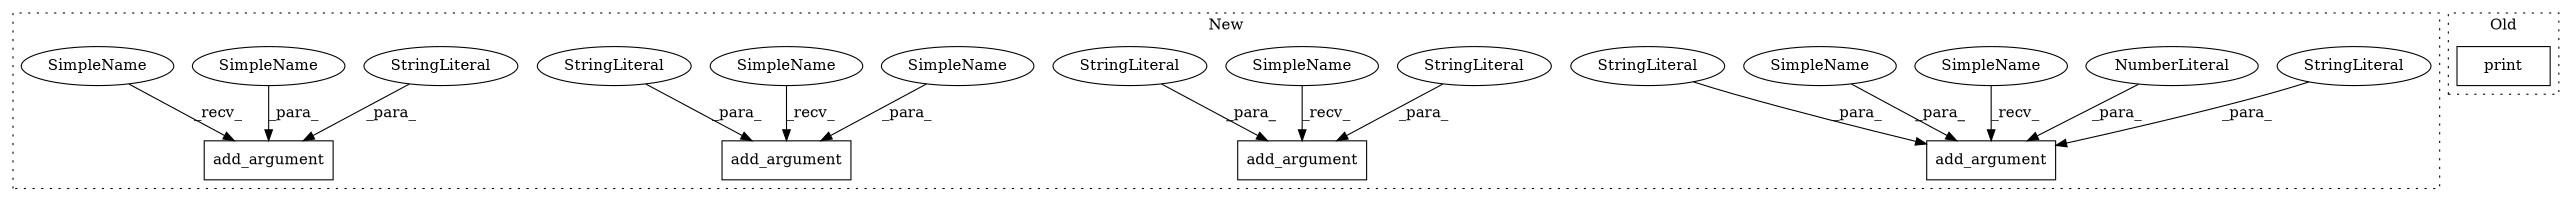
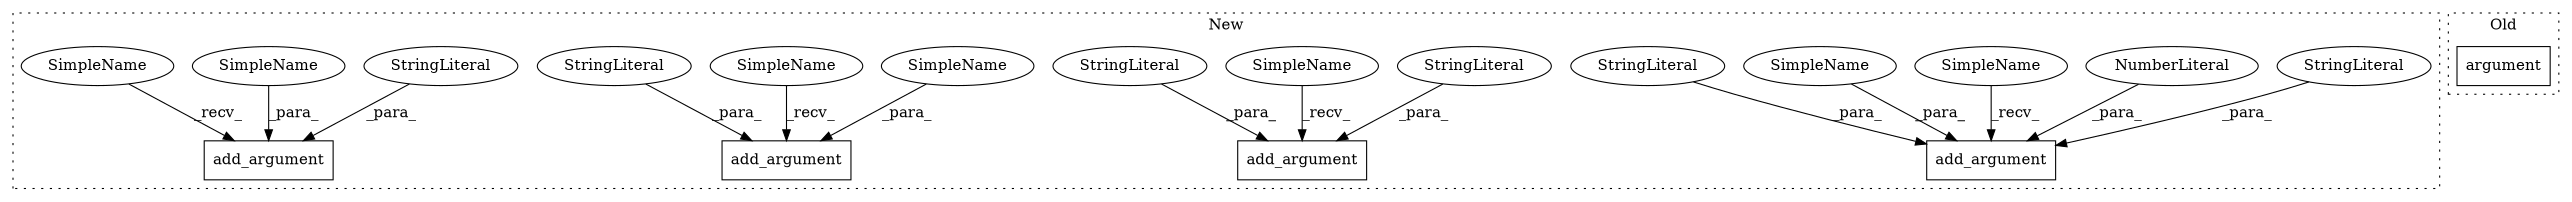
node "print": label "print" -> "argument"
